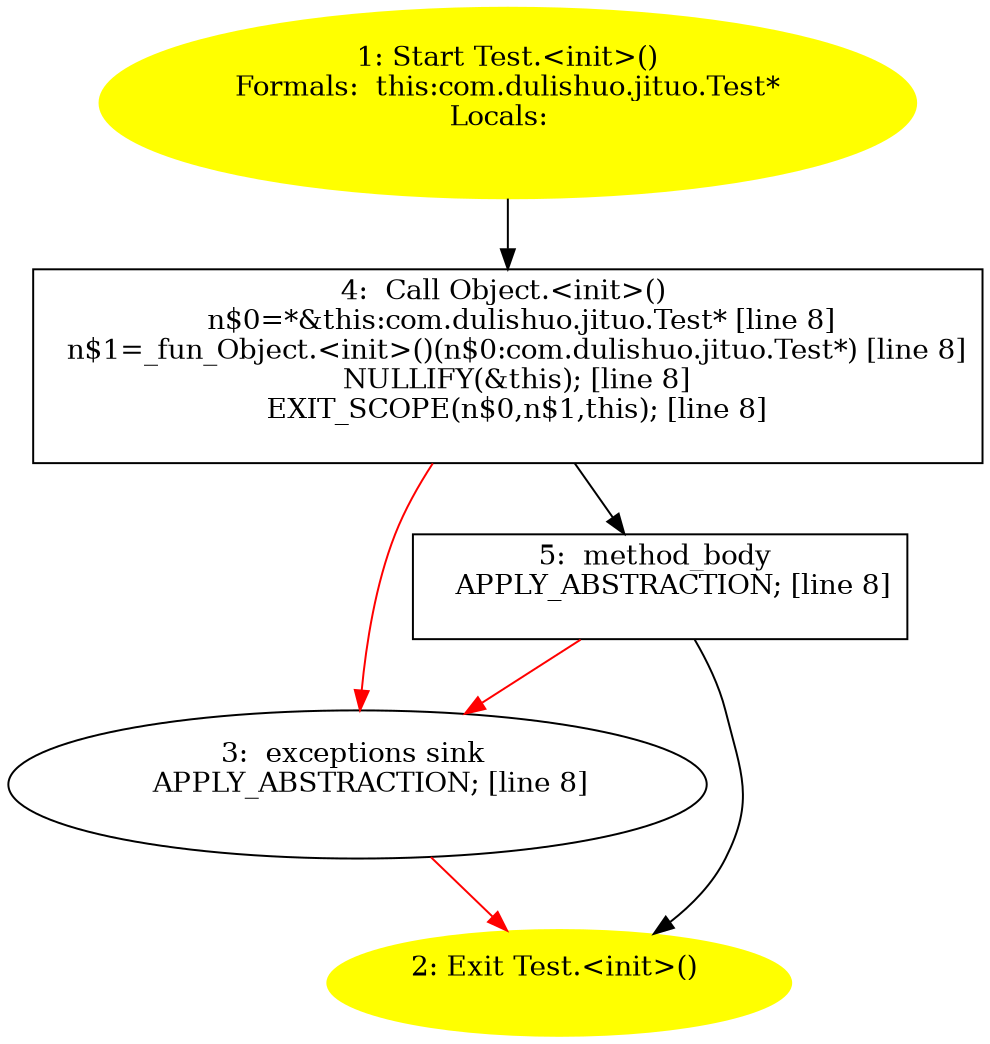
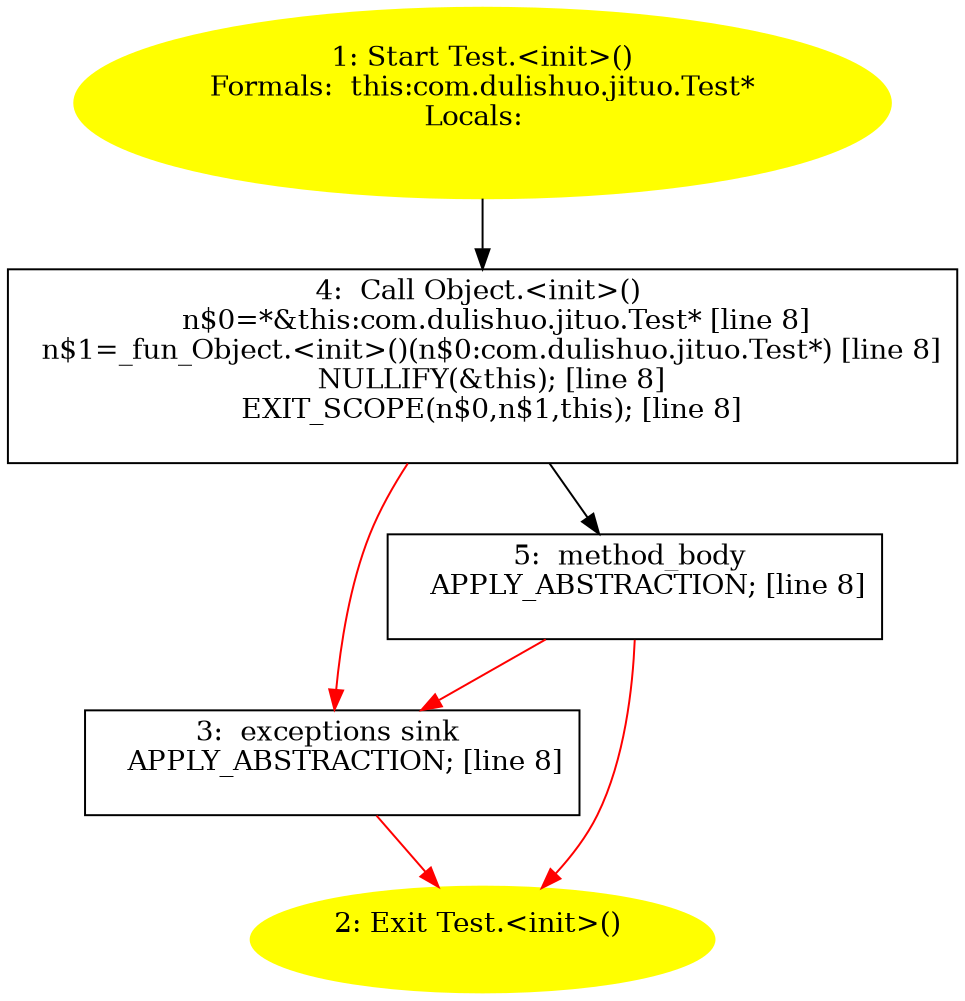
node "3:  exceptions sink APPLY_ABSTRACTION; [line 8]": shape ellipse -> box
edge "5:  method_body APPLY_ABSTRACTION; [line 8]" -> "2: Exit Test.<init>()": color black -> red
